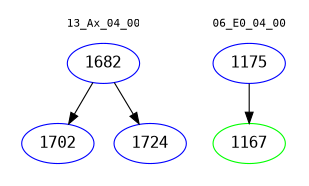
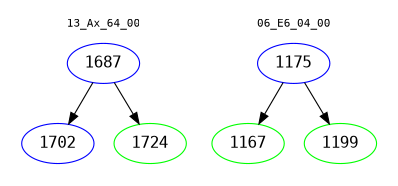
cluster "13_Ax_04_00": label "13_Ax_04_00" -> "13_Ax_64_00"
cluster "06_E0_04_00": label "06_E0_04_00" -> "06_E6_04_00"
node "1682": label "1682" -> "1687"
node "1724": color blue -> green
node "1199": added
